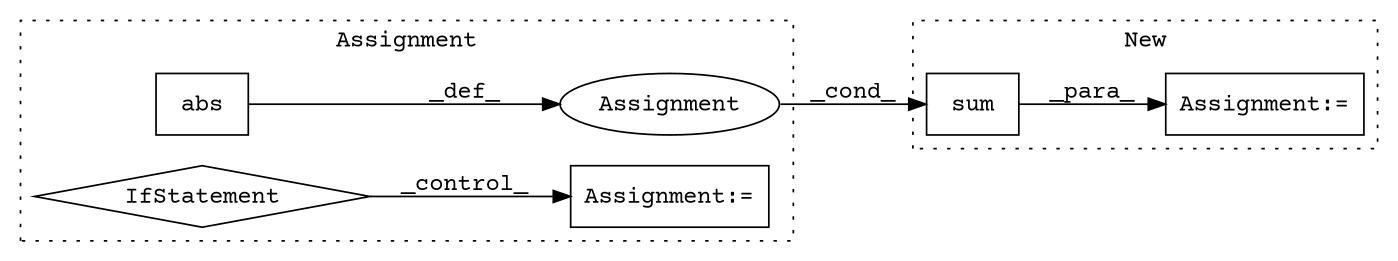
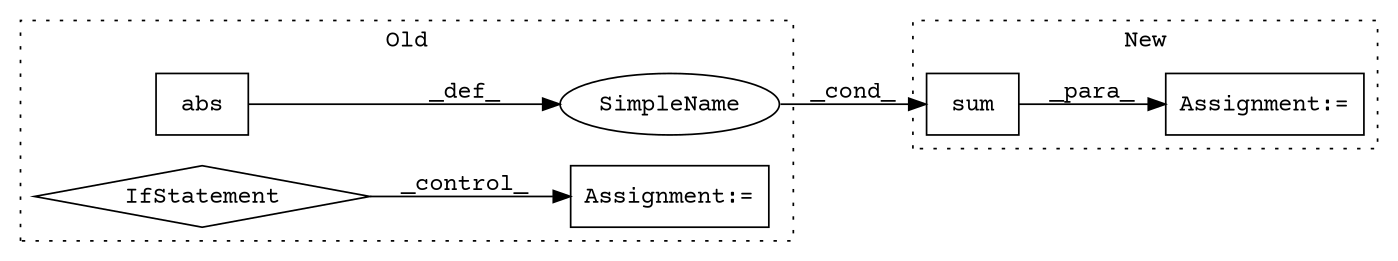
cluster "Assignment": label "Assignment" -> "Old"
node "Assignment": label "Assignment" -> "SimpleName"
